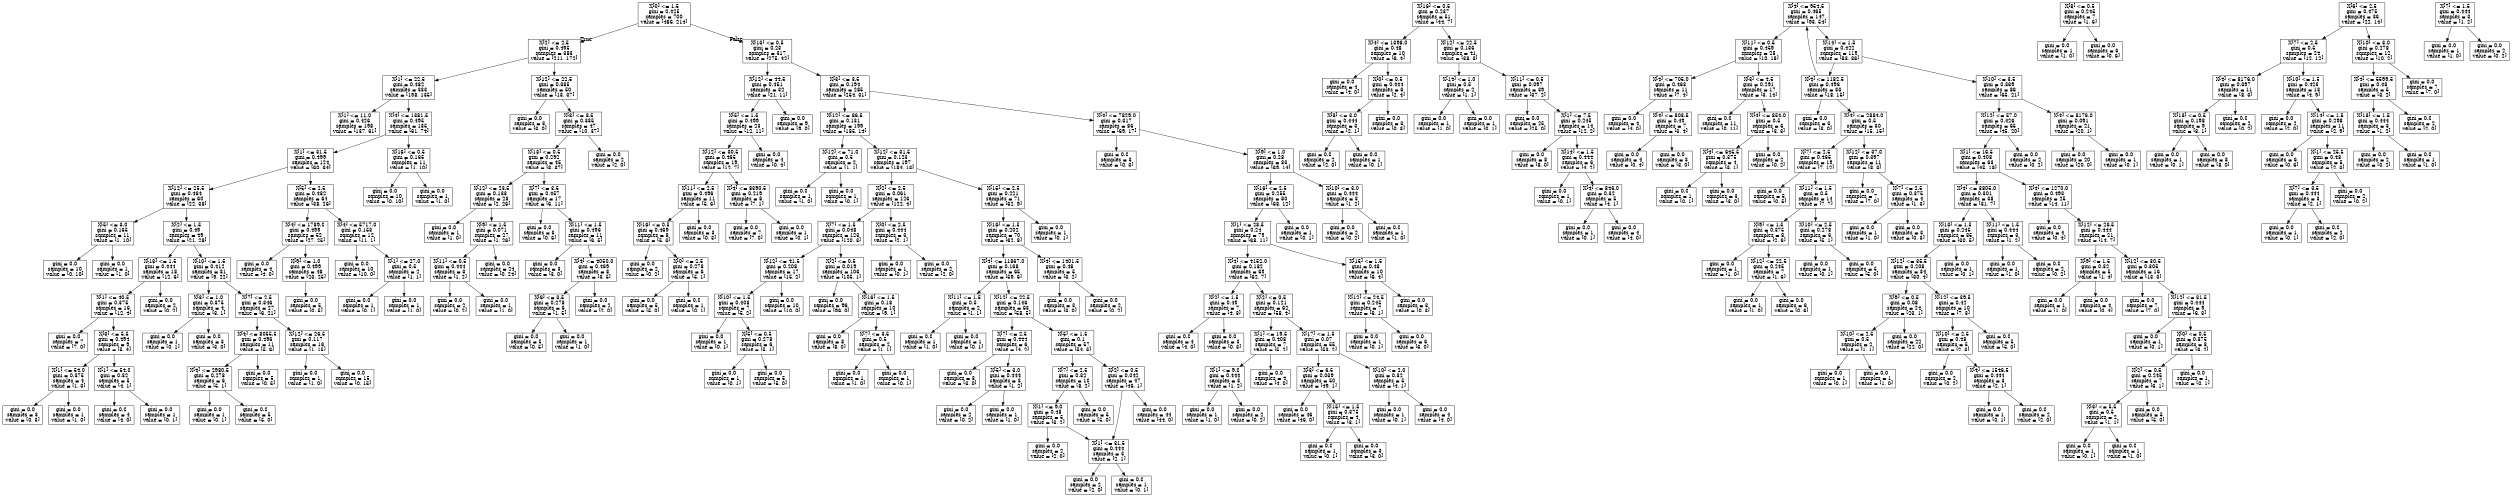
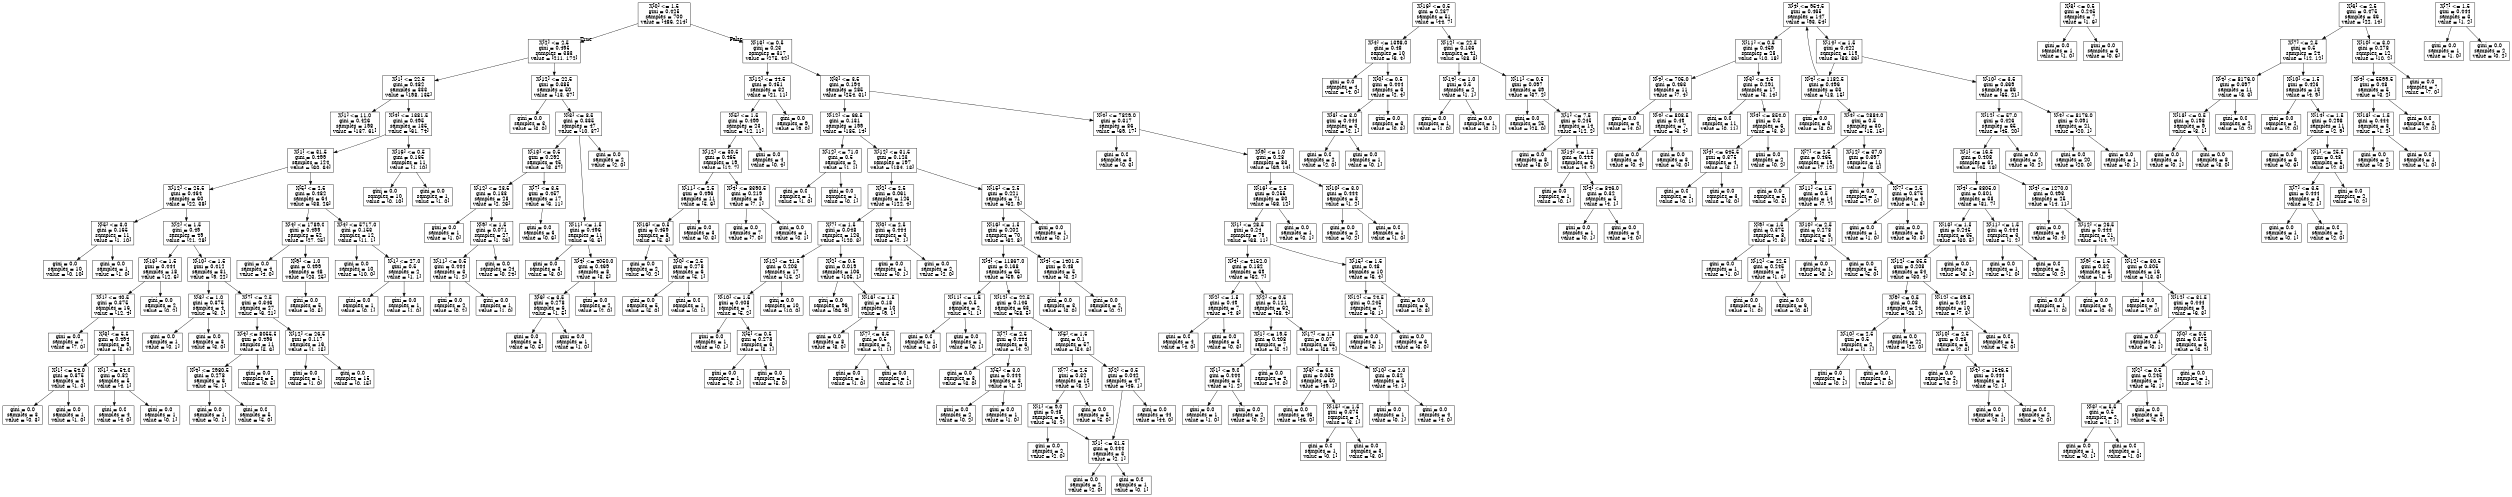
node "X[1] <= 16.5 gini = 0.408 samples = 63 value = [45, 18]": label "X[1] <= 16.5 gini = 0.408 samples = 63 value = [45, 18]" -> "X[1] <= 16.5 gini = 0.408 samples = 62 value = [45, 18]"
edge "X[7] <= 3.5 gini = 0.457 samples = 17 value = [6, 11]" -> "X[11] <= 1.5 gini = 0.496 samples = 11 value = [6, 5]": now "X[3] <= 8.5 gini = 0.335 samples = 47 value = [10, 37]" -> "X[11] <= 1.5 gini = 0.496 samples = 11 value = [6, 5]"
